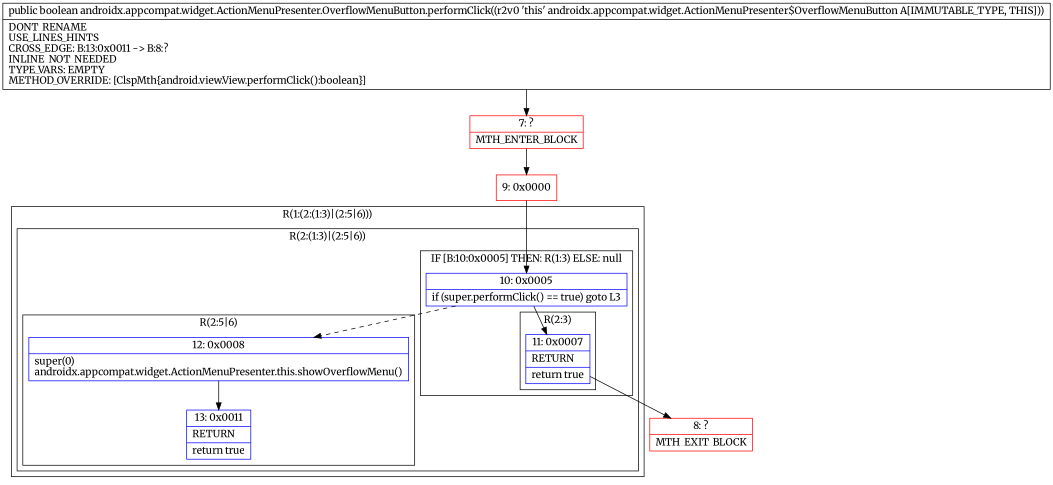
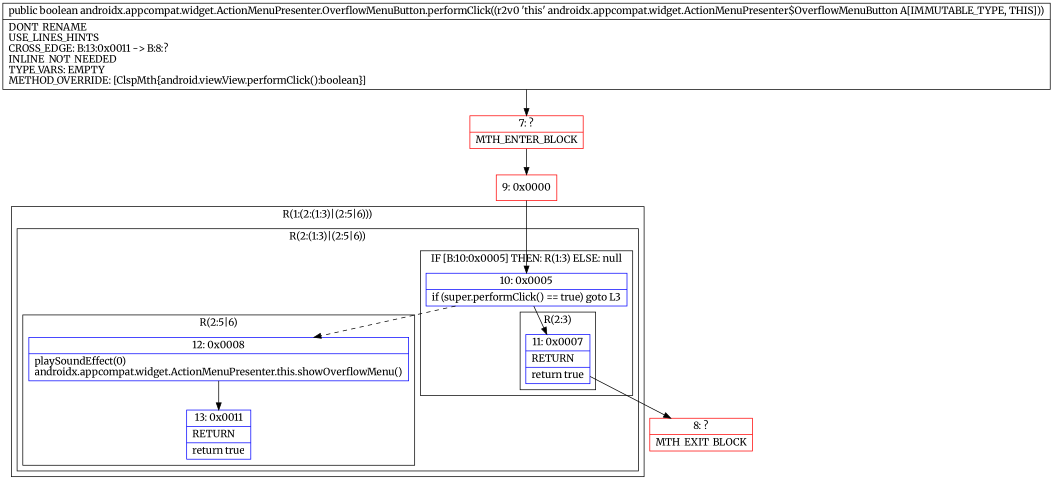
node "12: 0x0008": text "super(0)" -> "playSoundEffect(0)"
